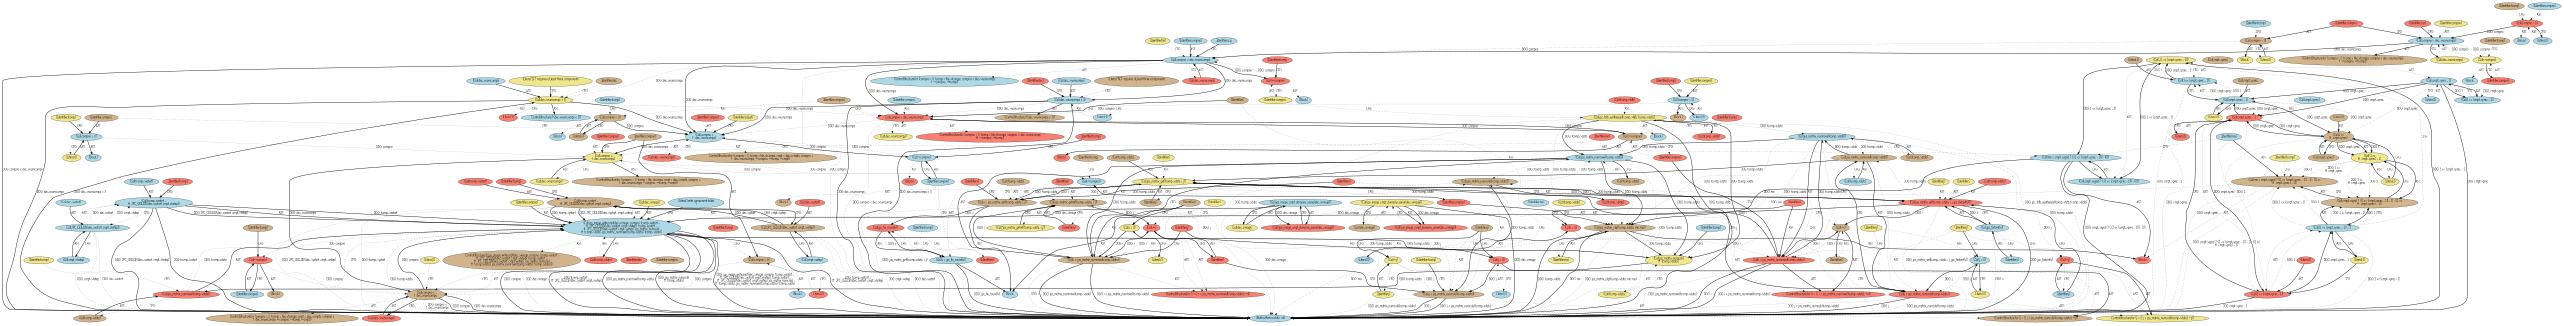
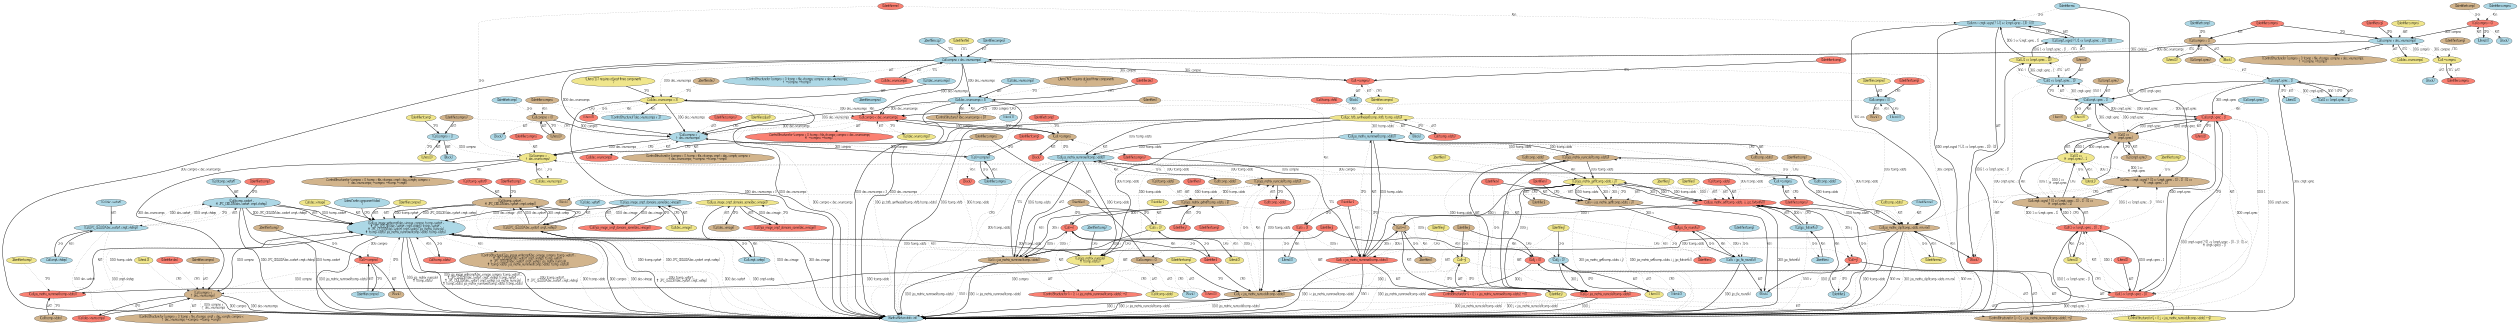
edge "(Call,(1 << (cmpt->prec - 1)) - 1)" -> "(Call,-(1 << (cmpt->prec - 1)))": now "(Call,cmpt->sgnd ? (-(1 << (cmpt->prec - 1))) : (0))" -> "(Call,-(1 << (cmpt->prec - 1)))"
edge "(Call,jas_matrix_set(tcomp->data, i, j, jpc_fixtoint(v)))" -> "(Call,jas_matrix_get(tcomp->data, i, j))": added, label "DDG: i"
node "(Call,dec->ystart)": fillcolor salmon -> lightblue
node "(Call,*jas_matrix_getref(tcomp->data, i, j))": removed
node "(Call,(1 << (cmpt->prec - 1)) - 1)": fillcolor lightblue -> salmon
edge "(Call,(1 << (cmpt->prec - 1)) - 1)" -> "(MethodReturn,static int)": style dotted -> bold
